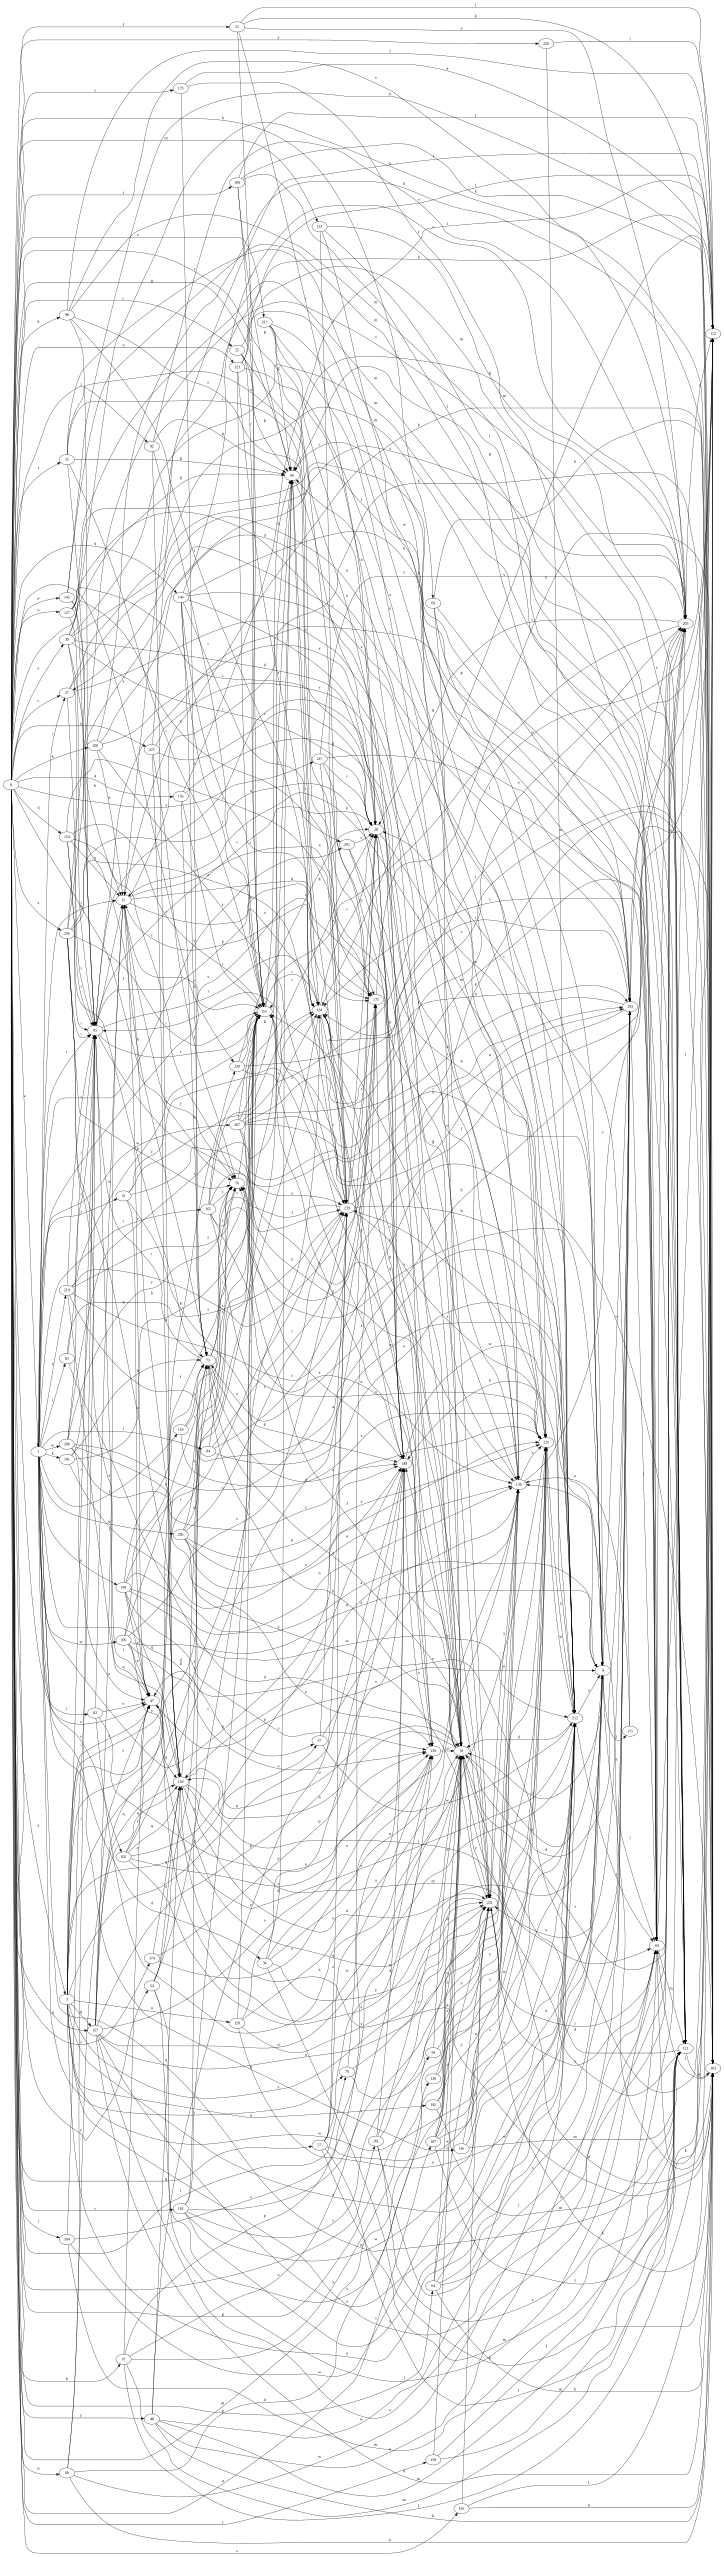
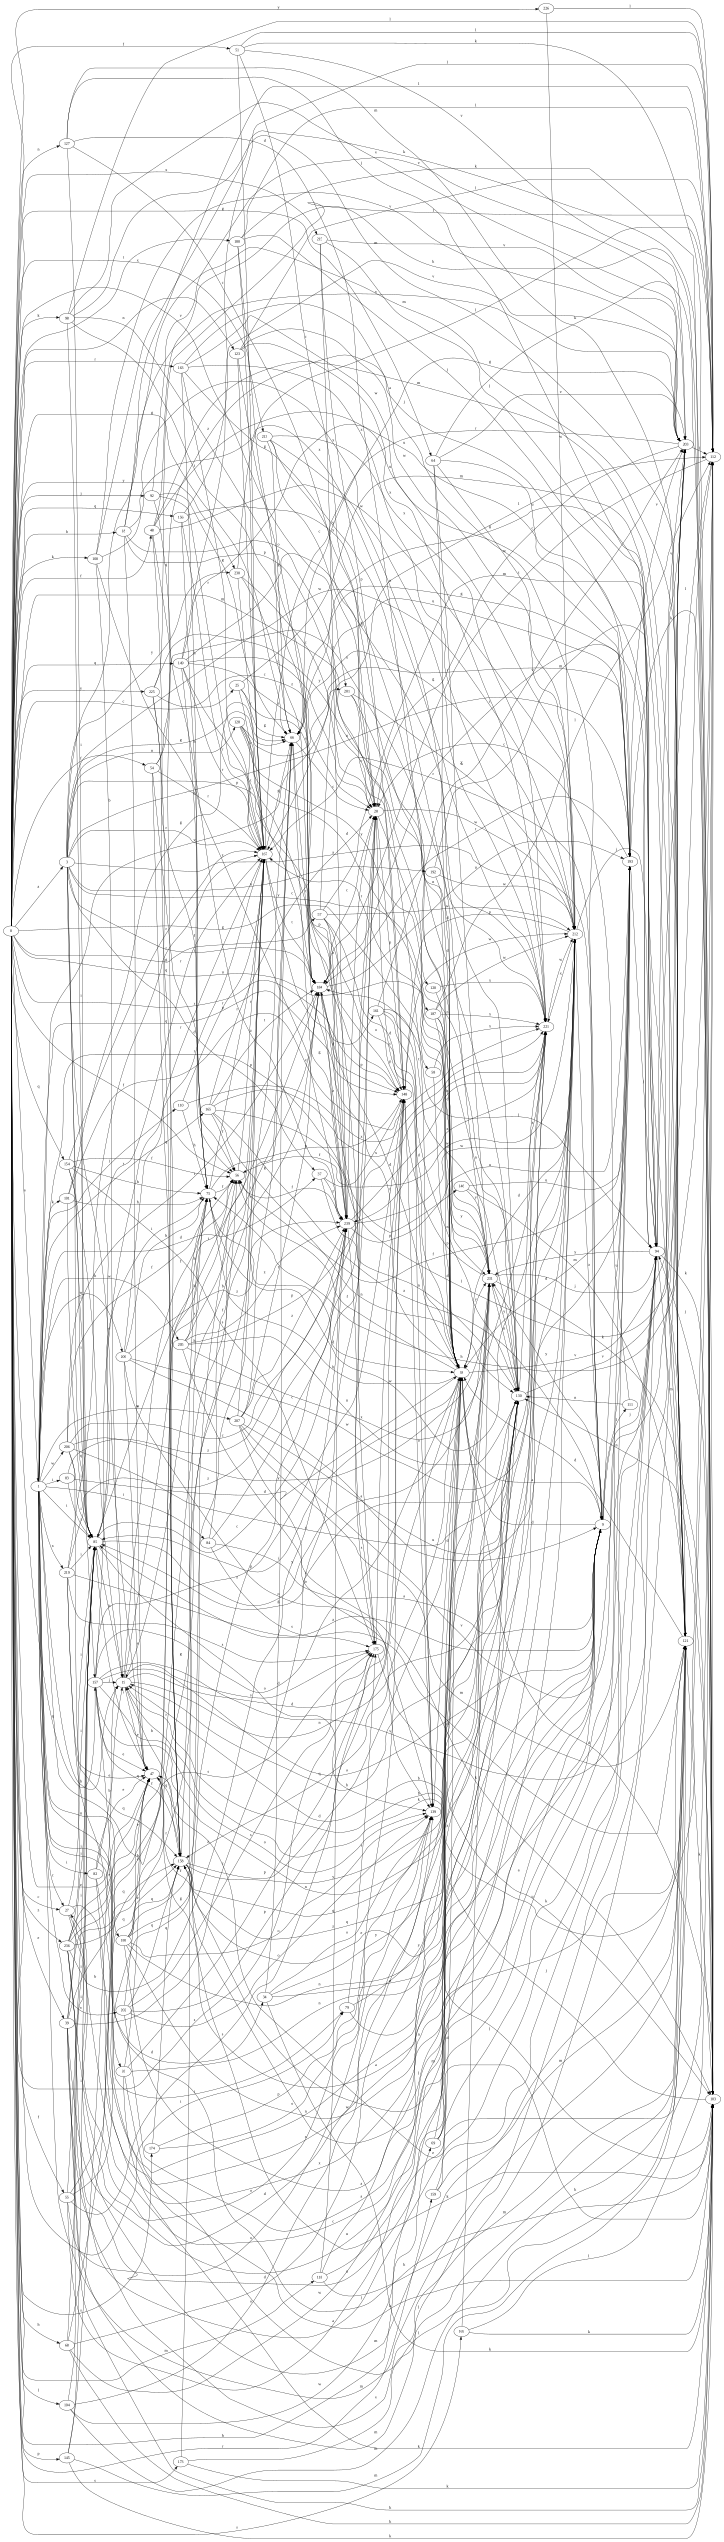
edge "215" -> "28": removed, label "c"
